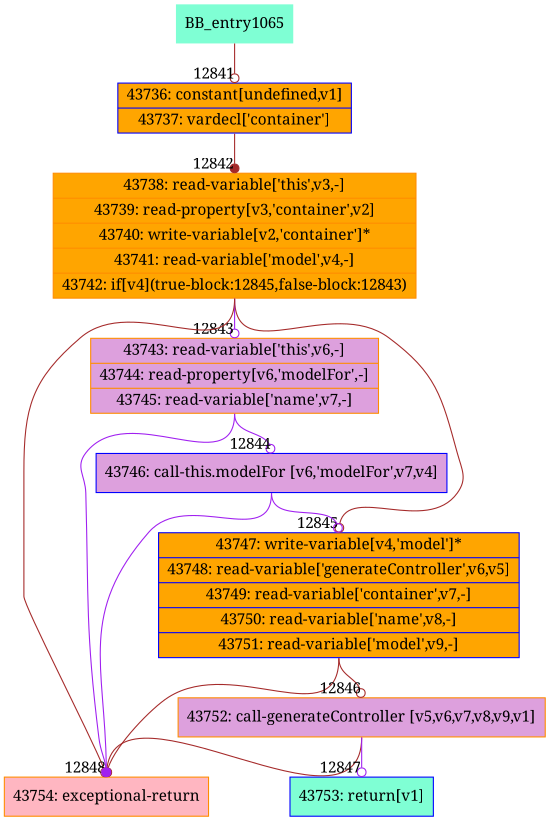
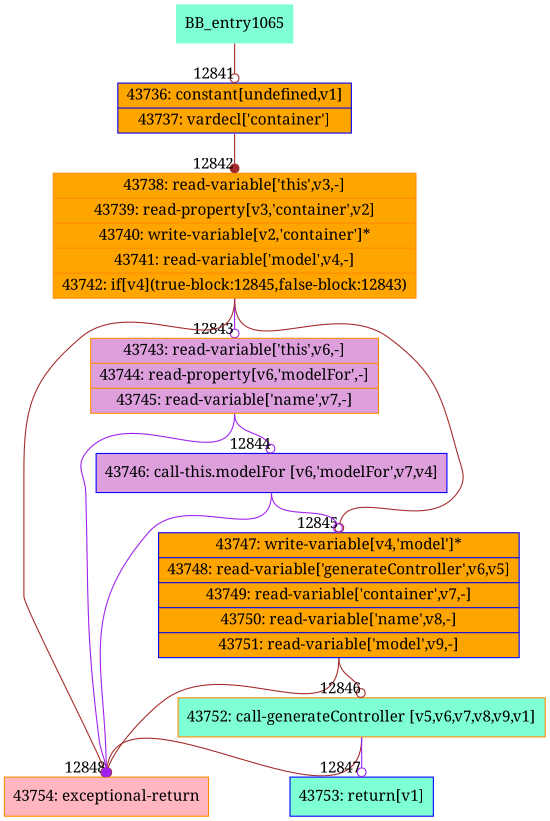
node "43752: call-generateController [v5,v6,v7,v8,v9,v1]": fillcolor plum -> aquamarine
